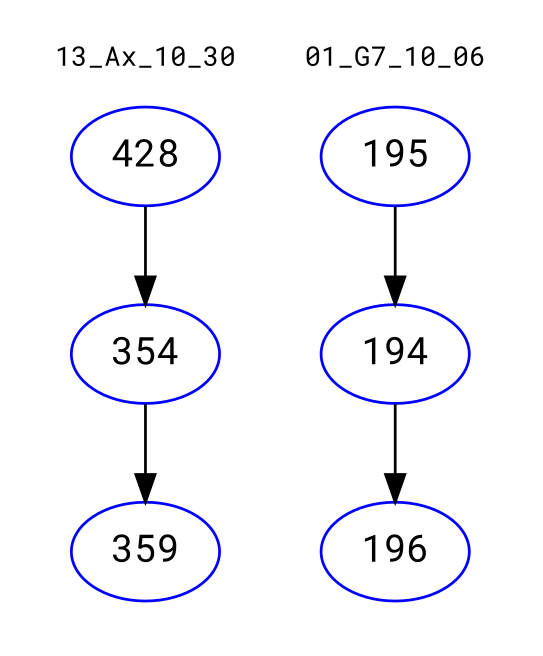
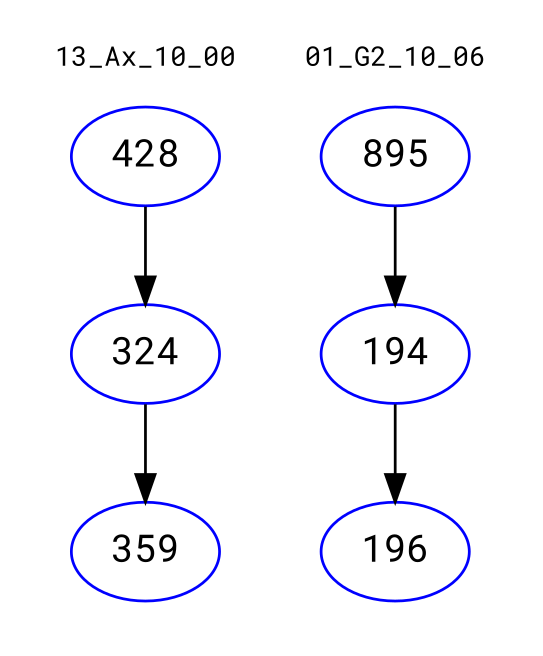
cluster "13_Ax_10_30": label "13_Ax_10_30" -> "13_Ax_10_00"
cluster "01_G7_10_06": label "01_G7_10_06" -> "01_G2_10_06"
node "195": label "195" -> "895"
node "354": label "354" -> "324"
